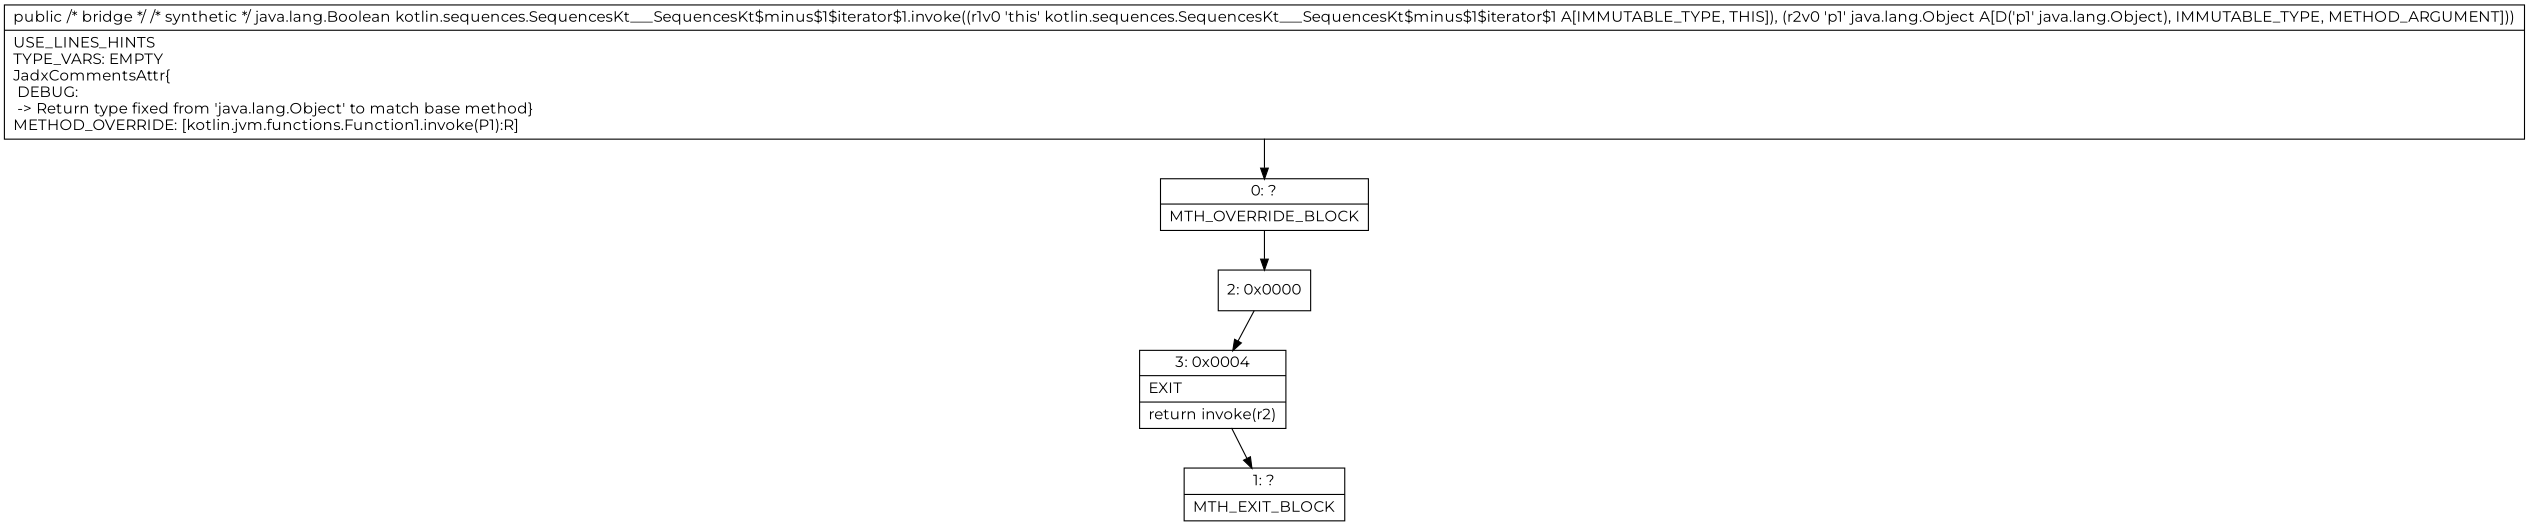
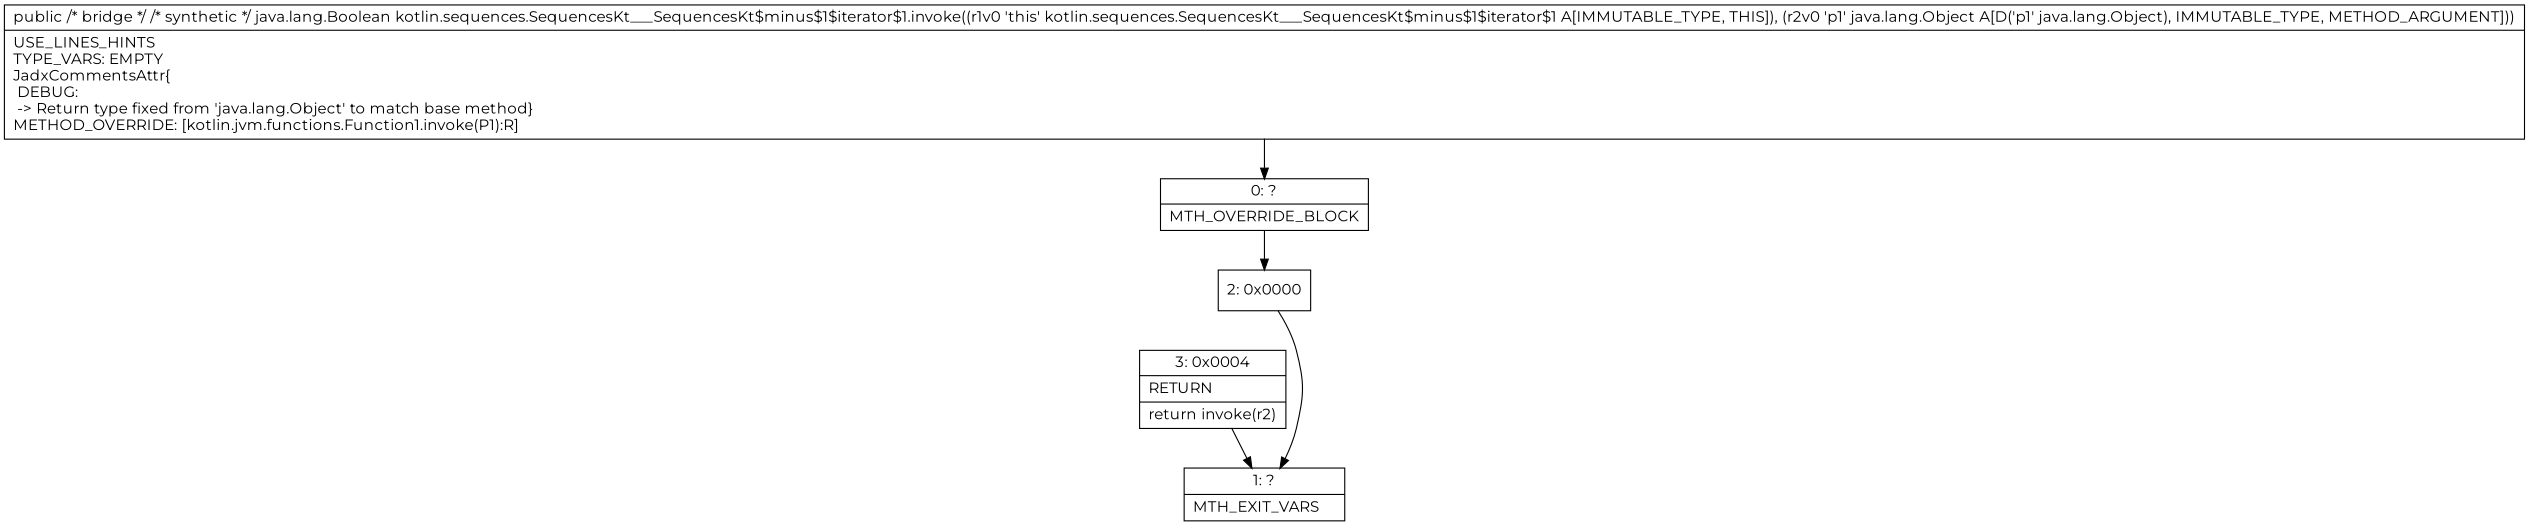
edge "2: 0x0000" -> "3: 0x0004": now "2: 0x0000" -> "1: ?"
node "3: 0x0004": text "EXIT" -> "RETURN"
node "1: ?": text "MTH_EXIT_BLOCK" -> "MTH_EXIT_VARS"
